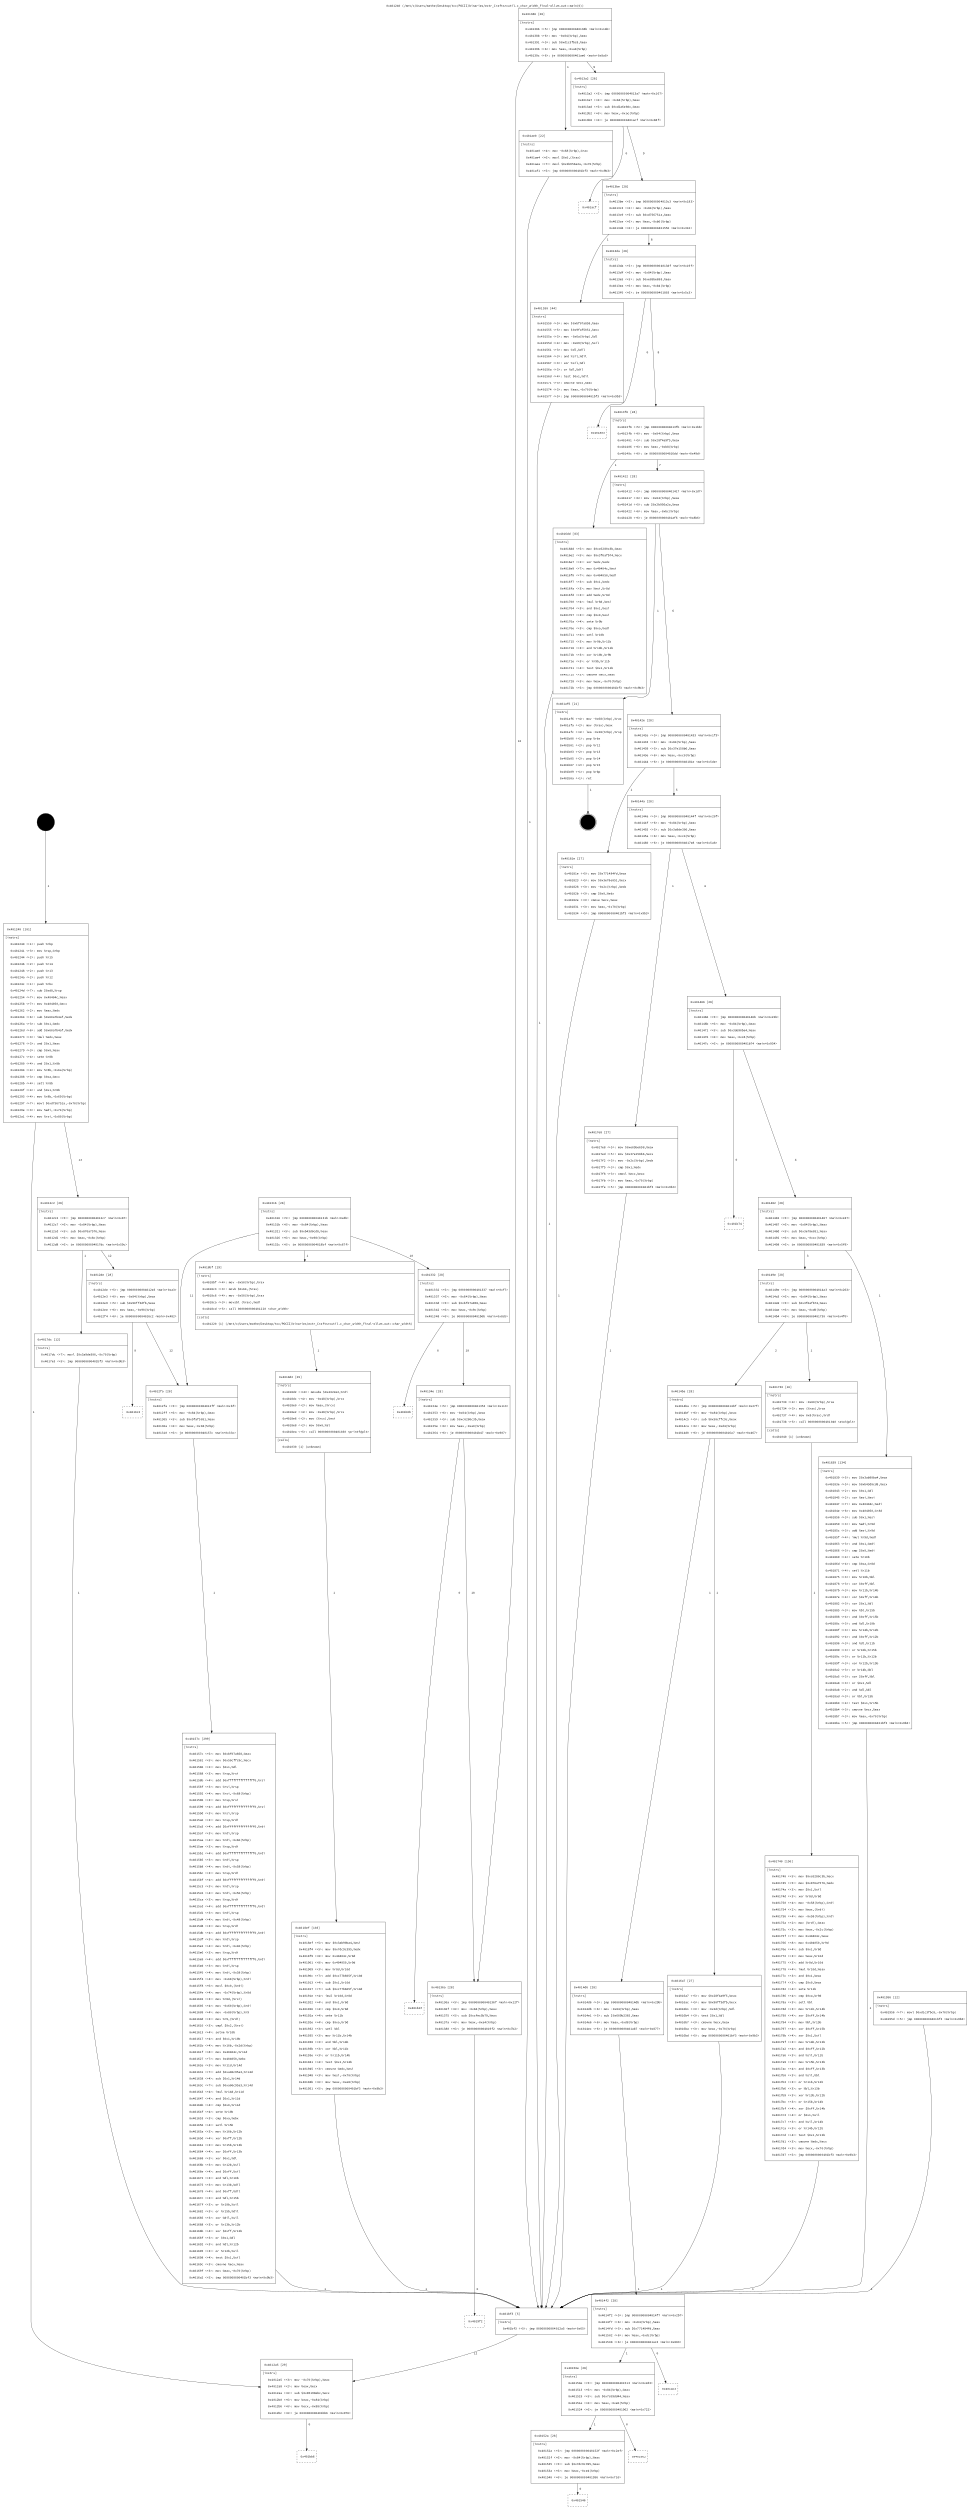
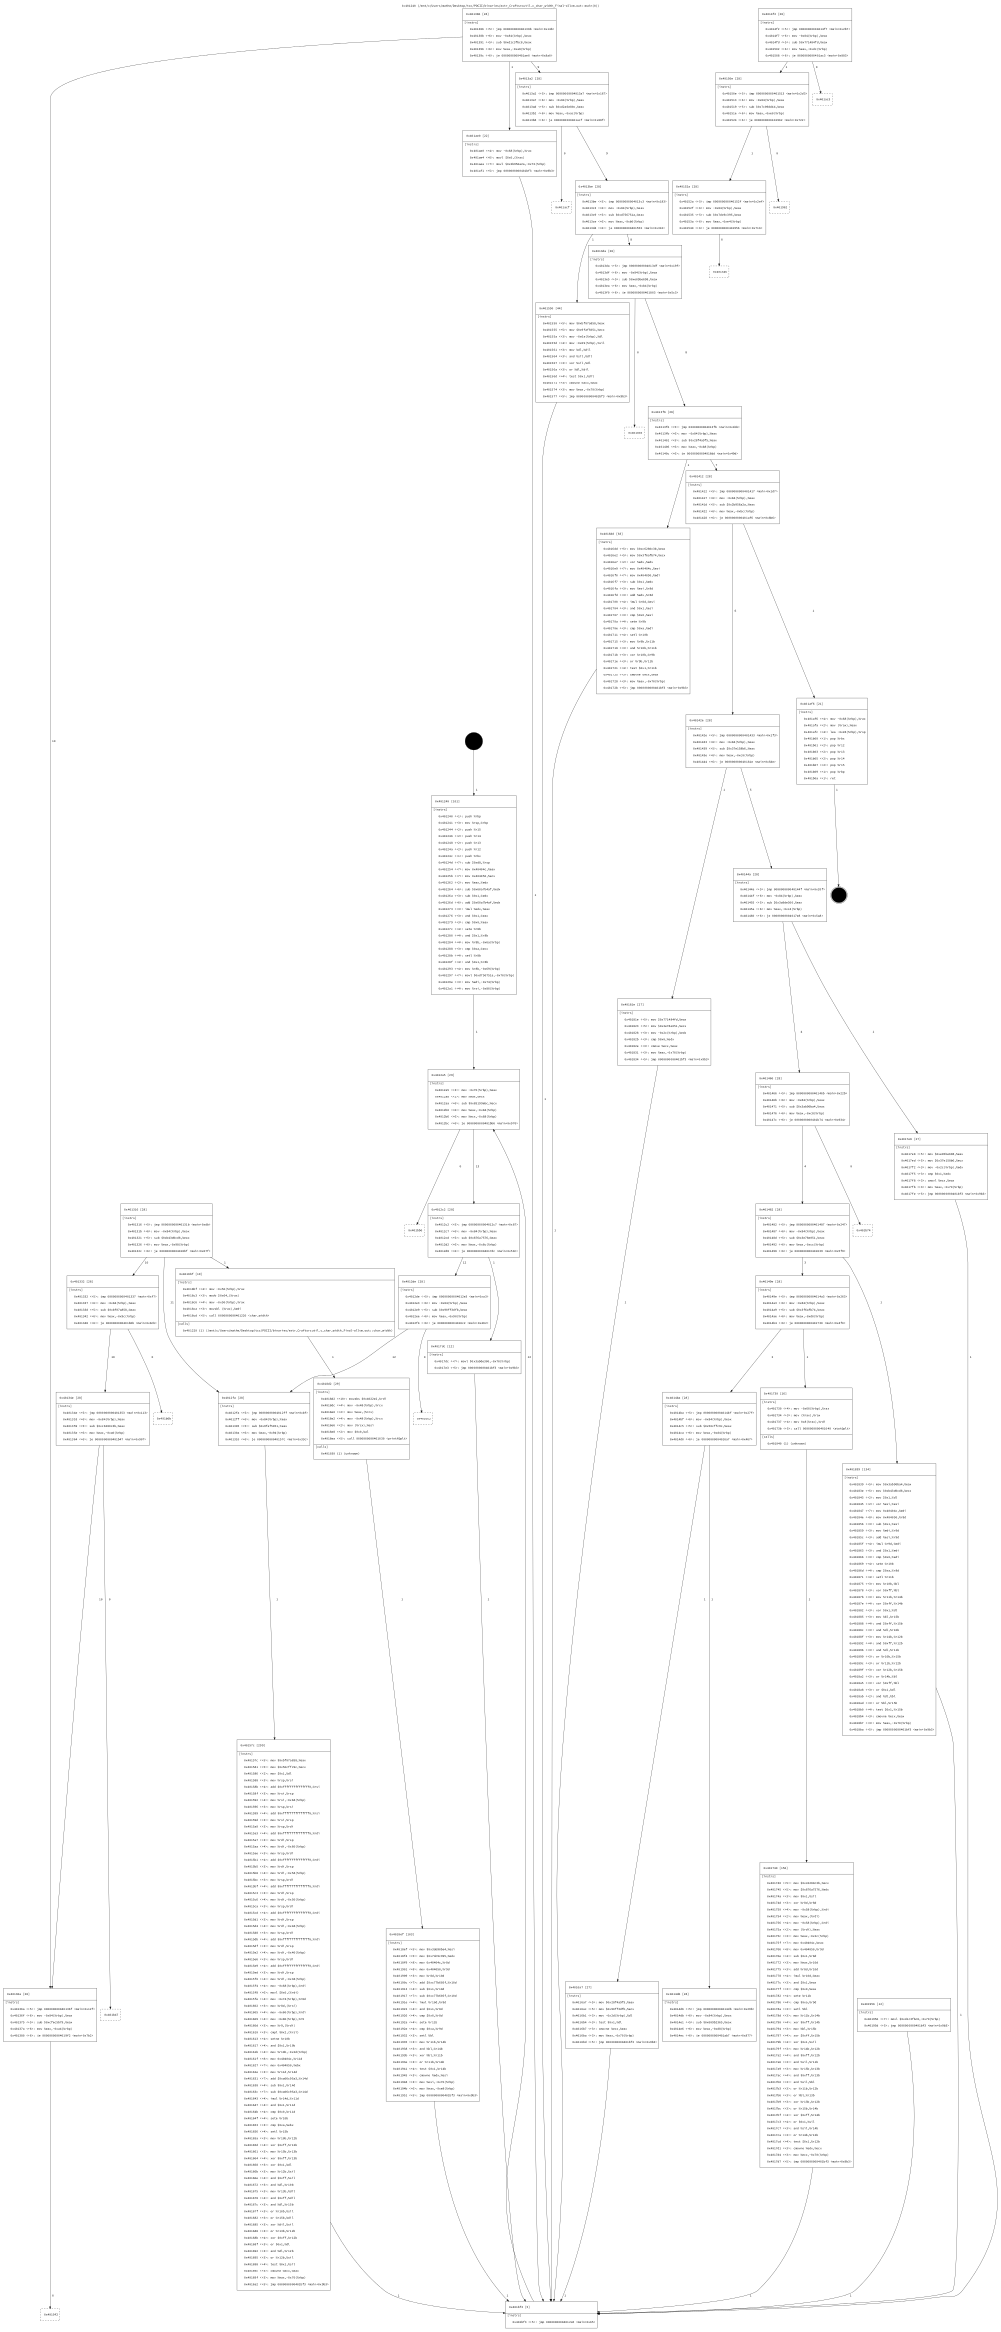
edge "0x401240 [101]" -> "0x4012c2 [28]": now "0x4012a5 [29]" -> "0x4012c2 [28]"
edge "0x4014d6 [28]" -> "0x4014f2 [28]": removed, label "1"
